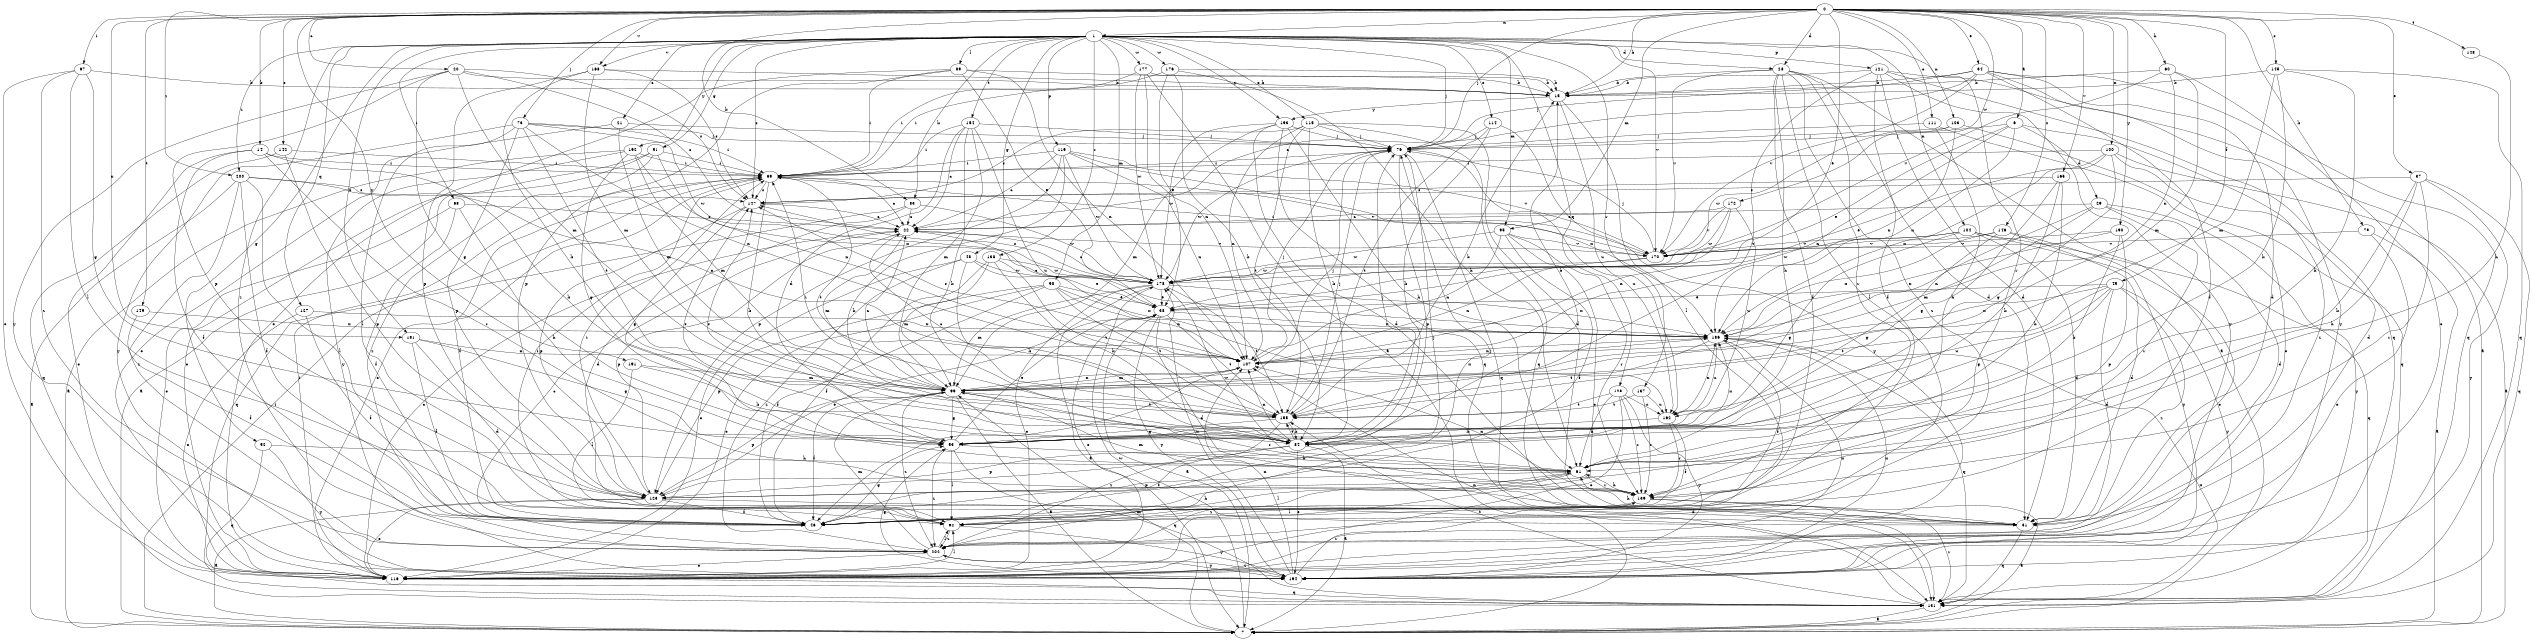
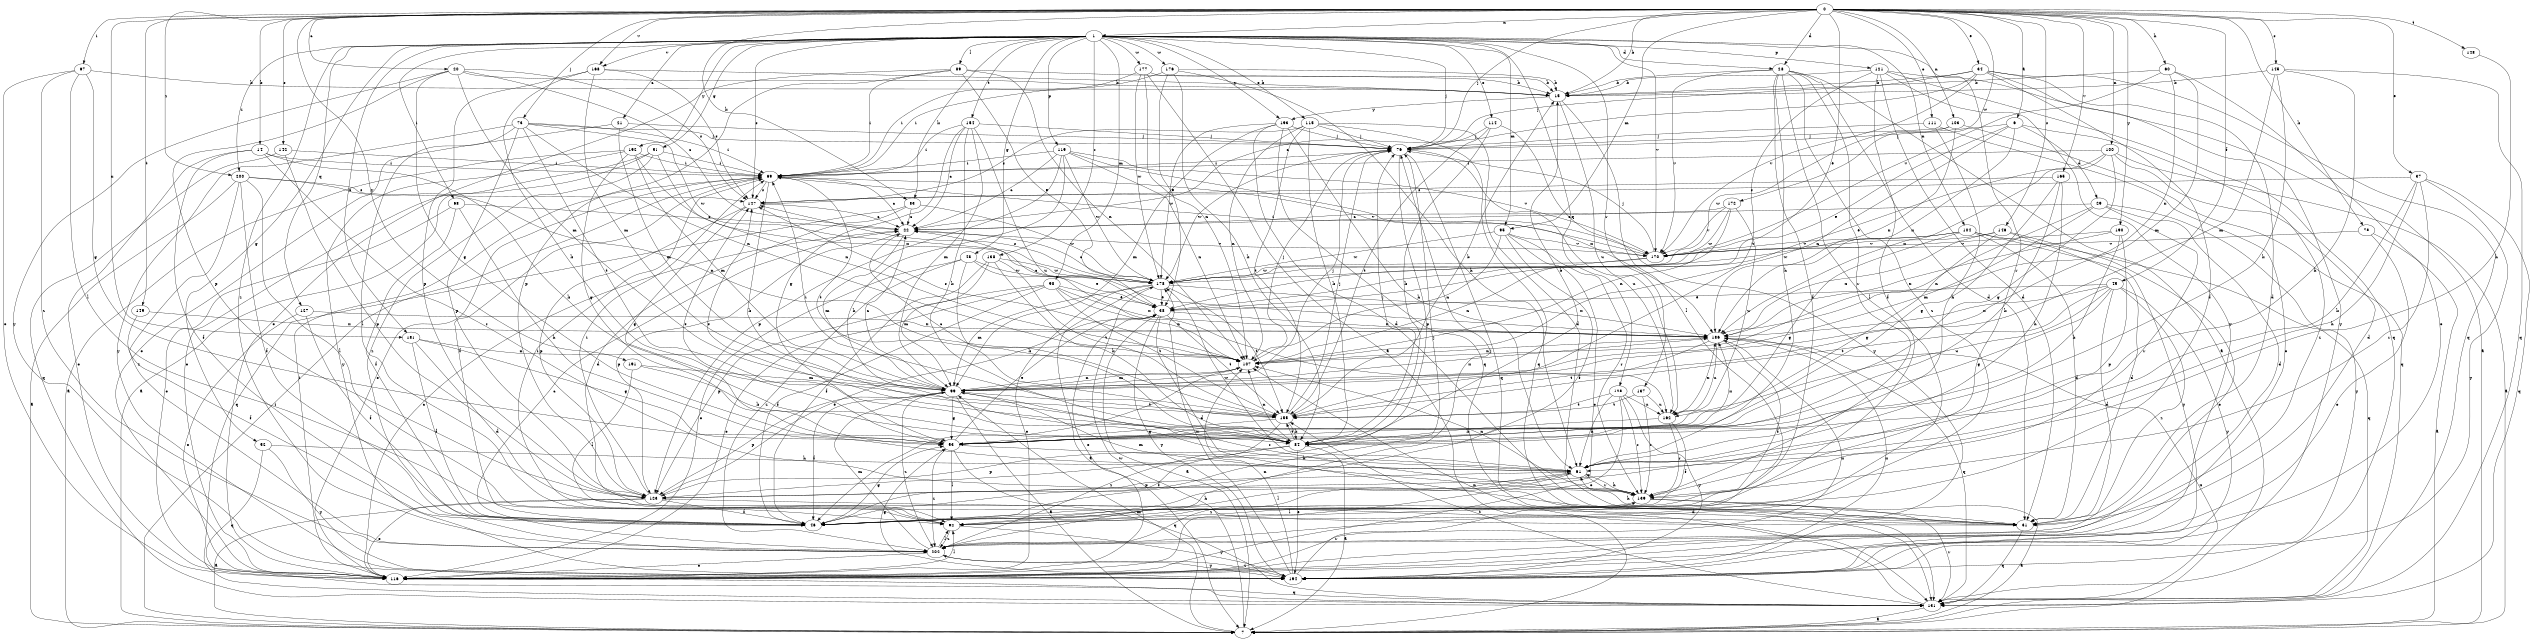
edge "154" -> "53": label "d" -> "g"
